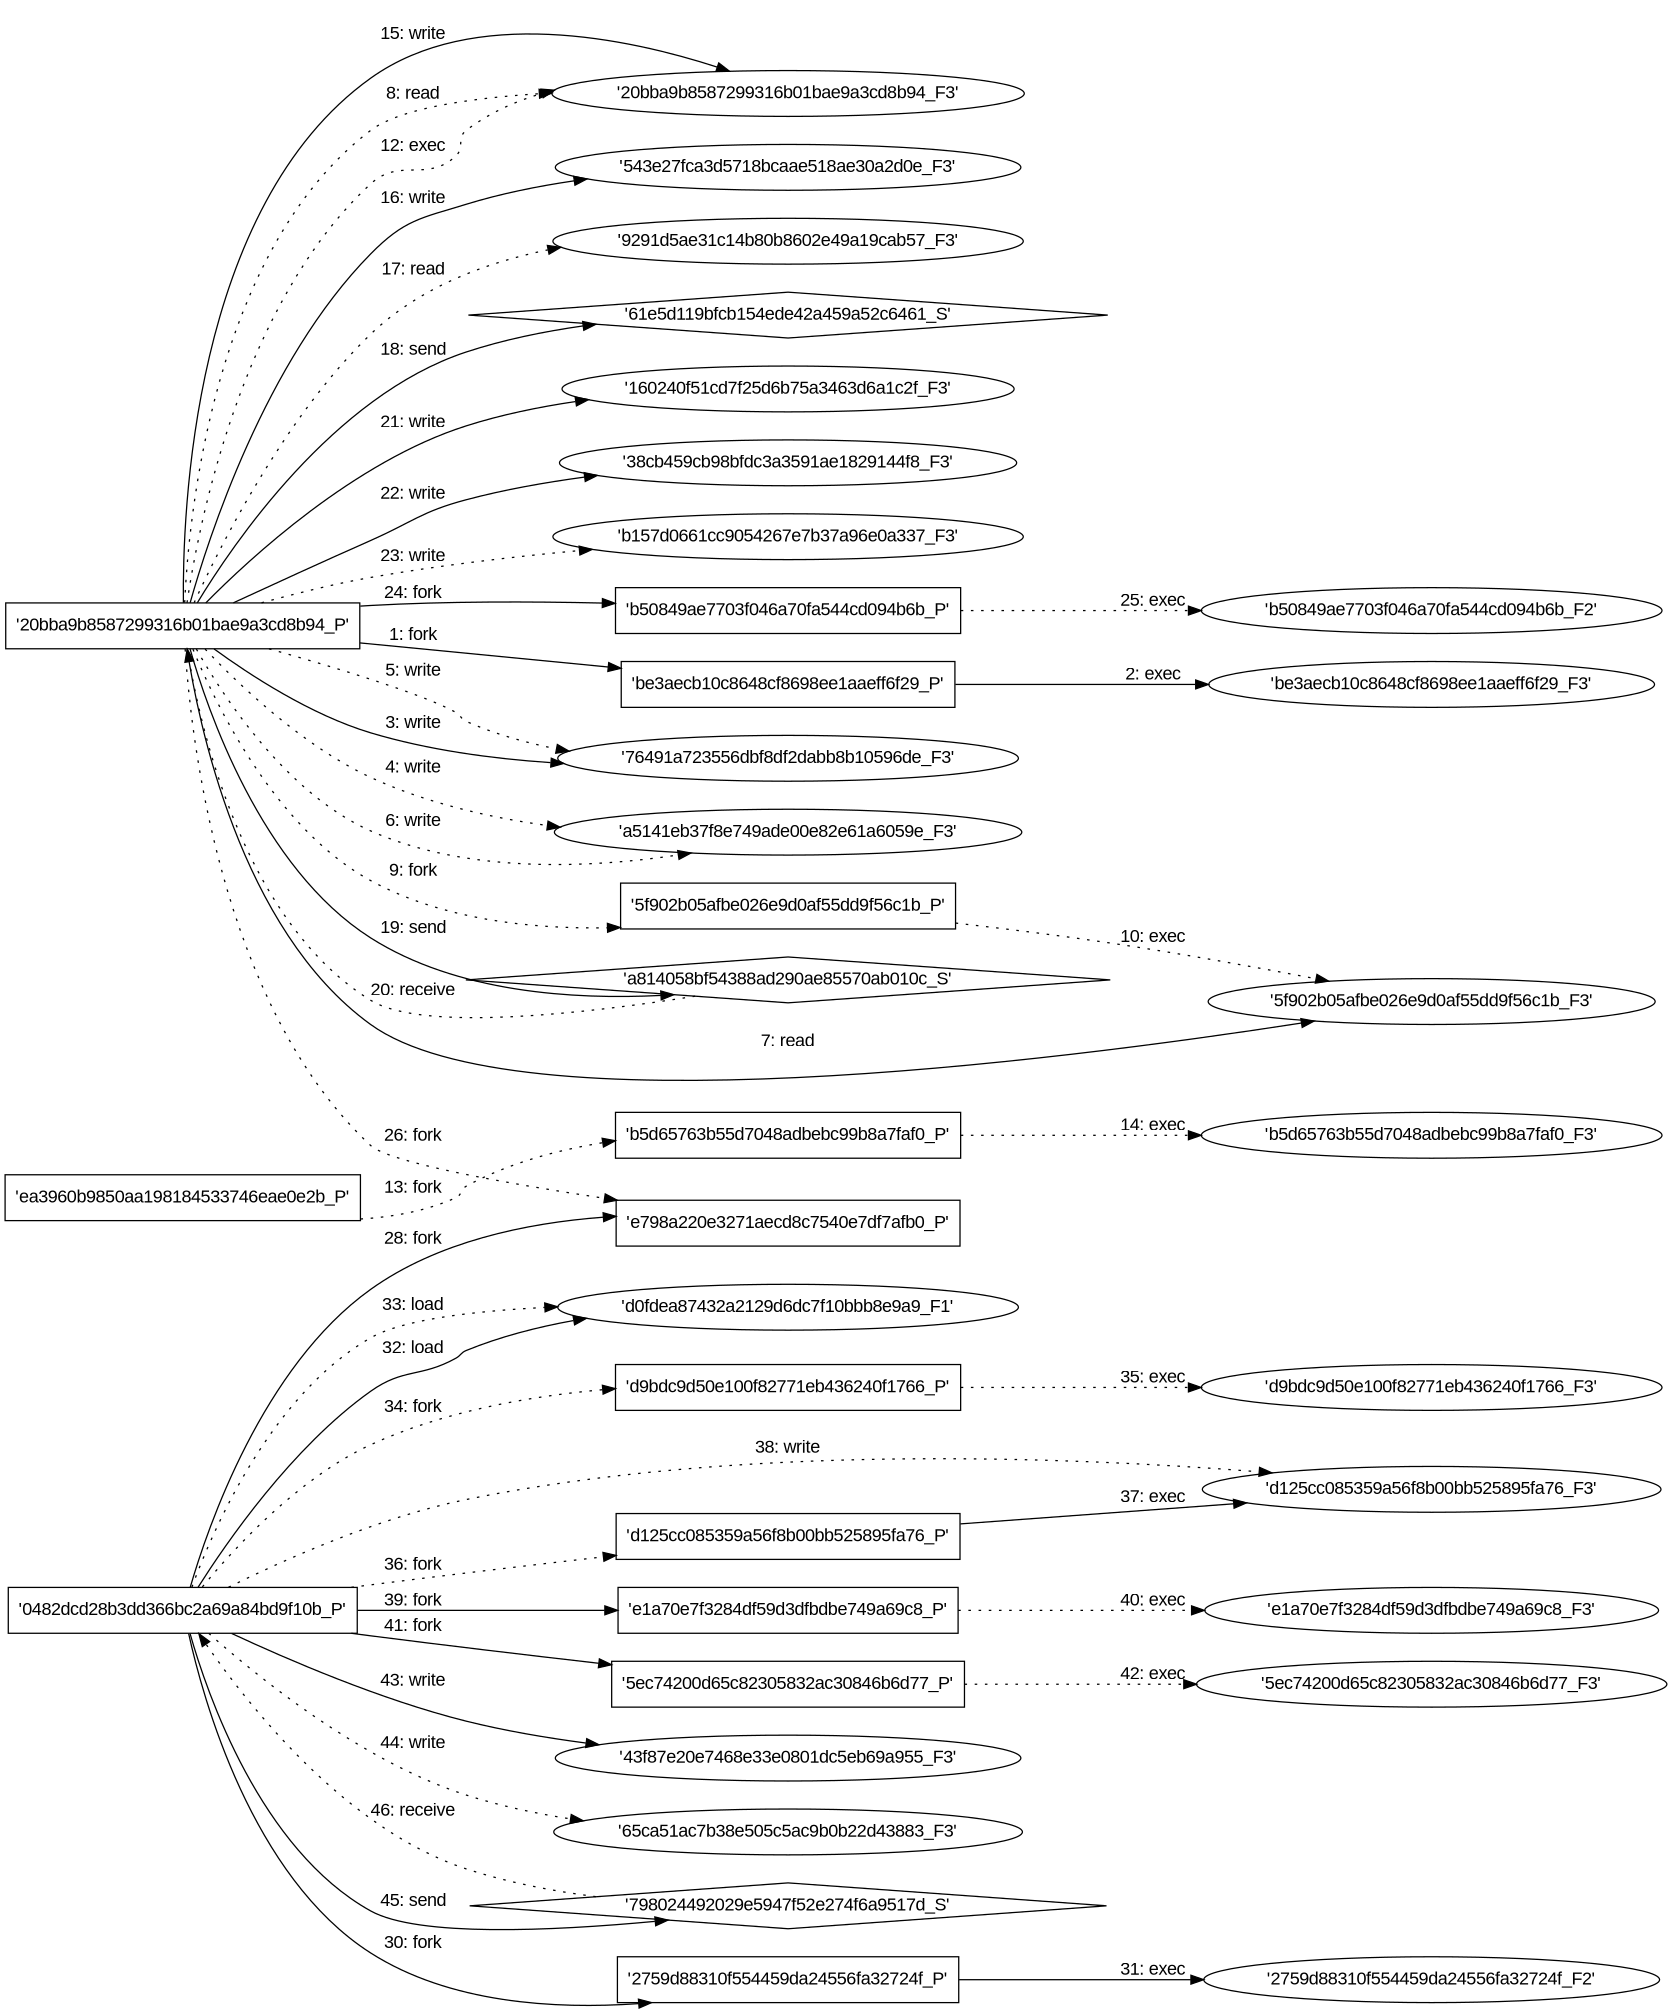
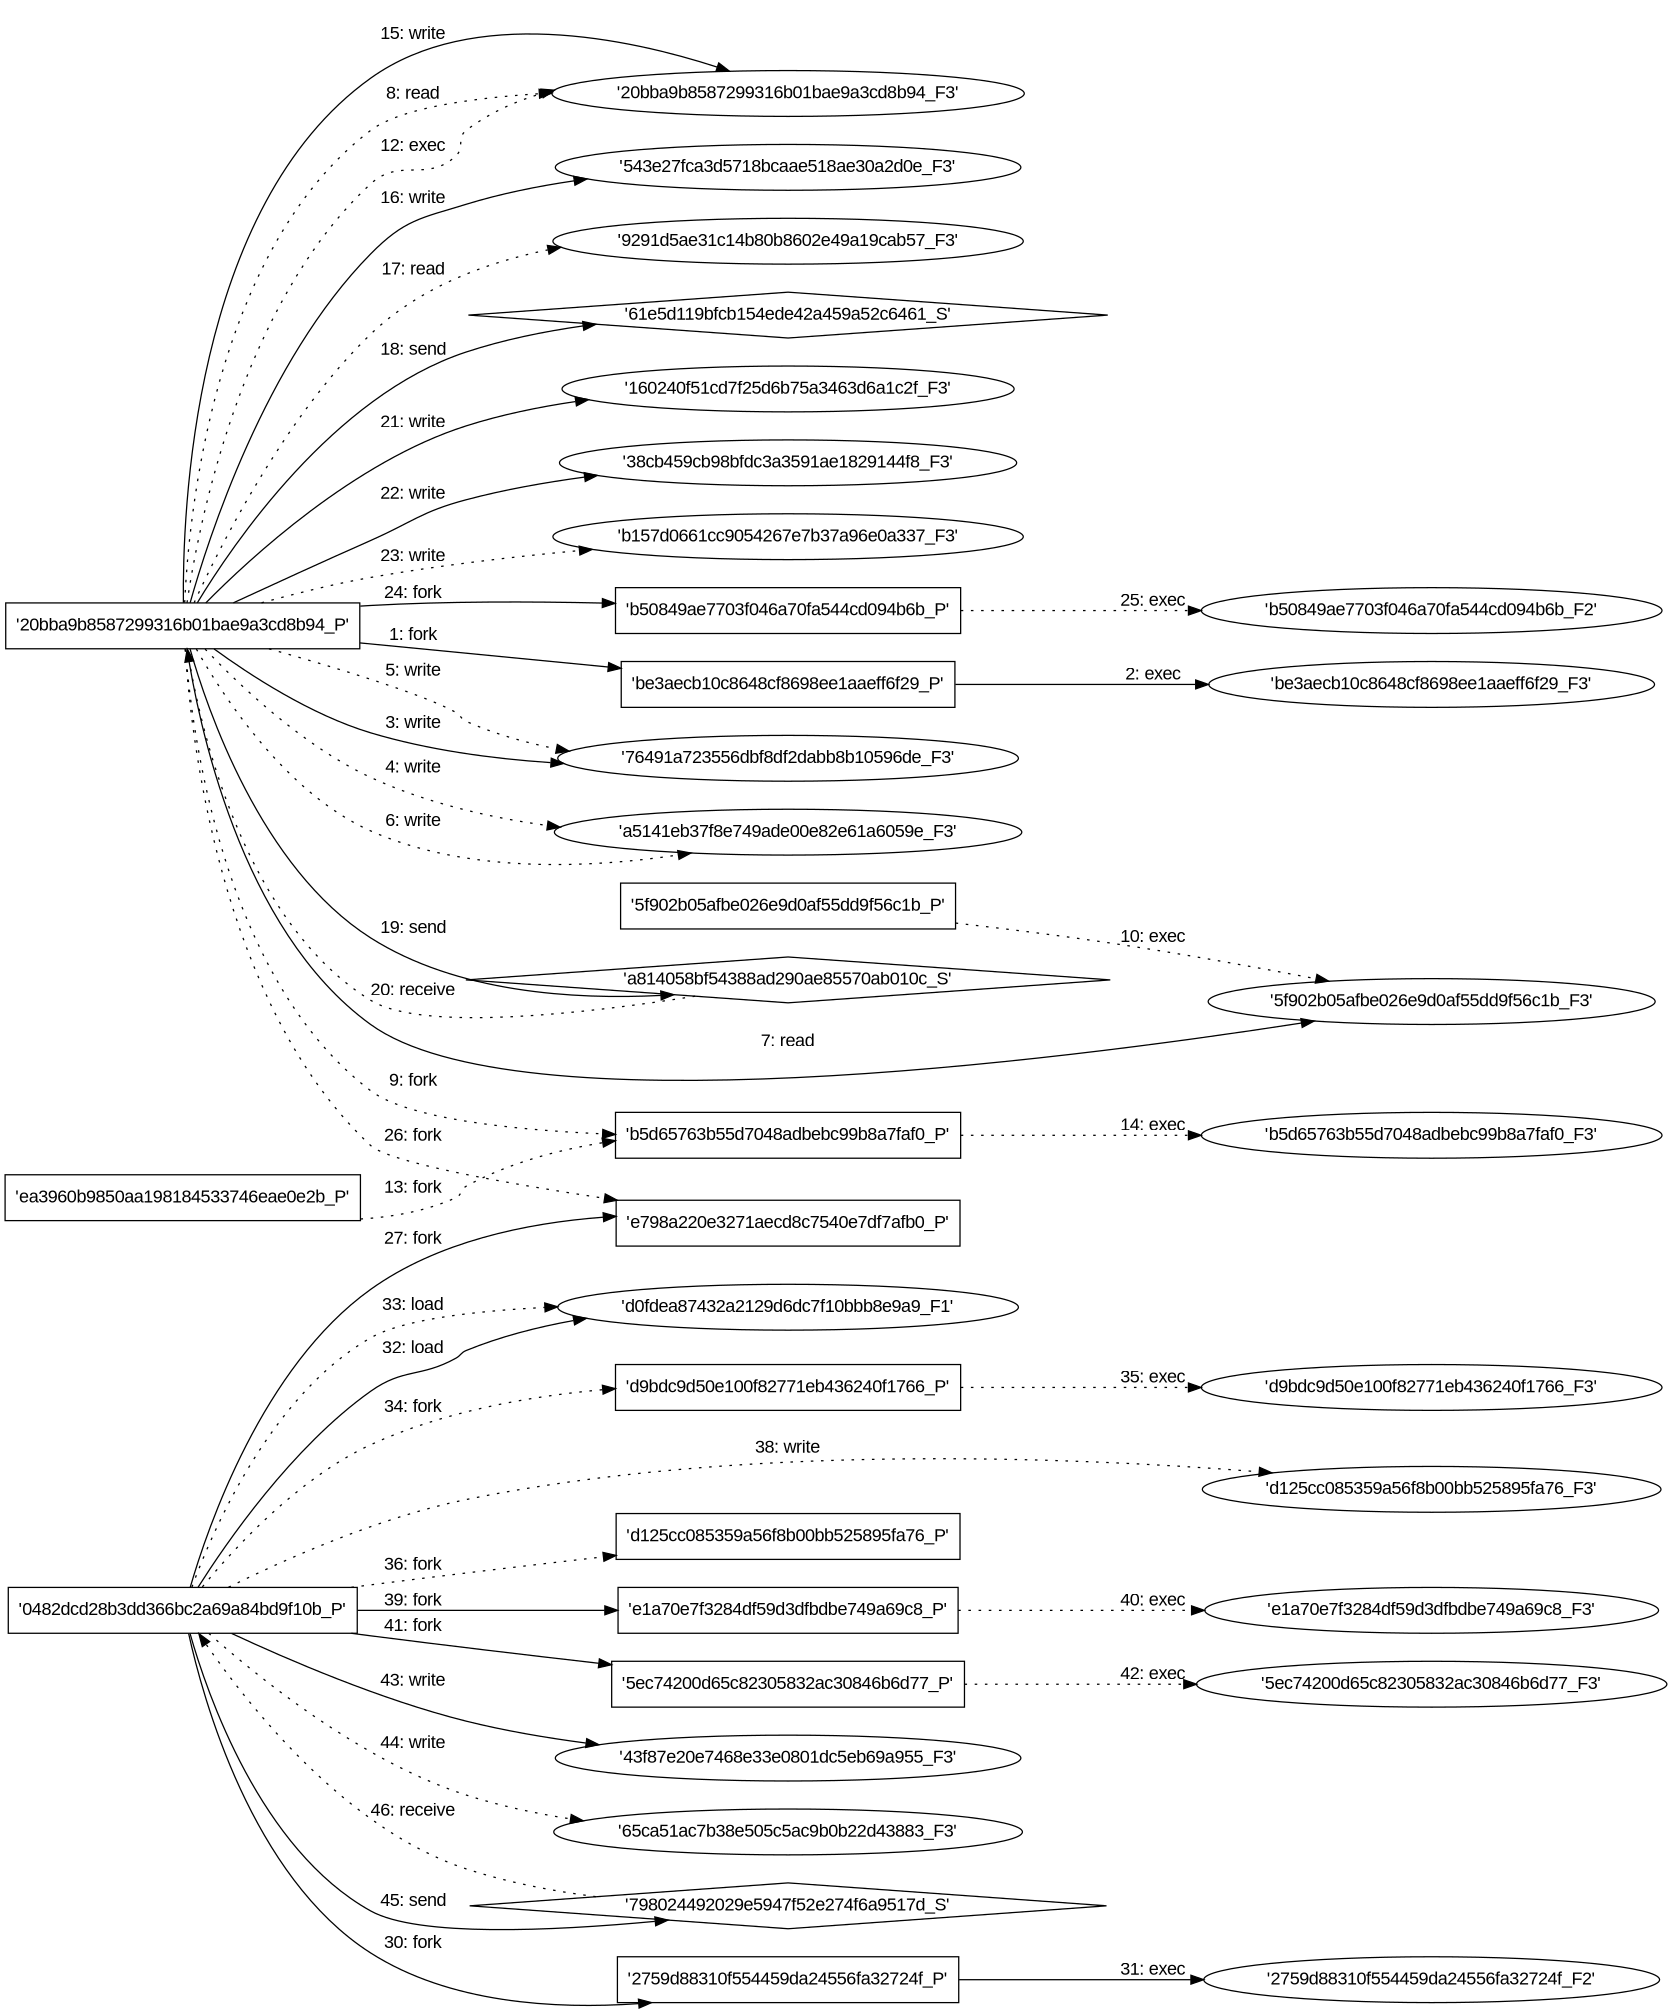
edge "'20bba9b8587299316b01bae9a3cd8b94_P'" -> "'5f902b05afbe026e9d0af55dd9f56c1b_P'": now "'20bba9b8587299316b01bae9a3cd8b94_P'" -> "'b5d65763b55d7048adbebc99b8a7faf0_P'"
edge "'0482dcd28b3dd366bc2a69a84bd9f10b_P'" -> "'e798a220e3271aecd8c7540e7df7afb0_P'": label "28: fork" -> "27: fork"
edge "'d125cc085359a56f8b00bb525895fa76_P'" -> "'d125cc085359a56f8b00bb525895fa76_F3'": removed, label "37: exec"
